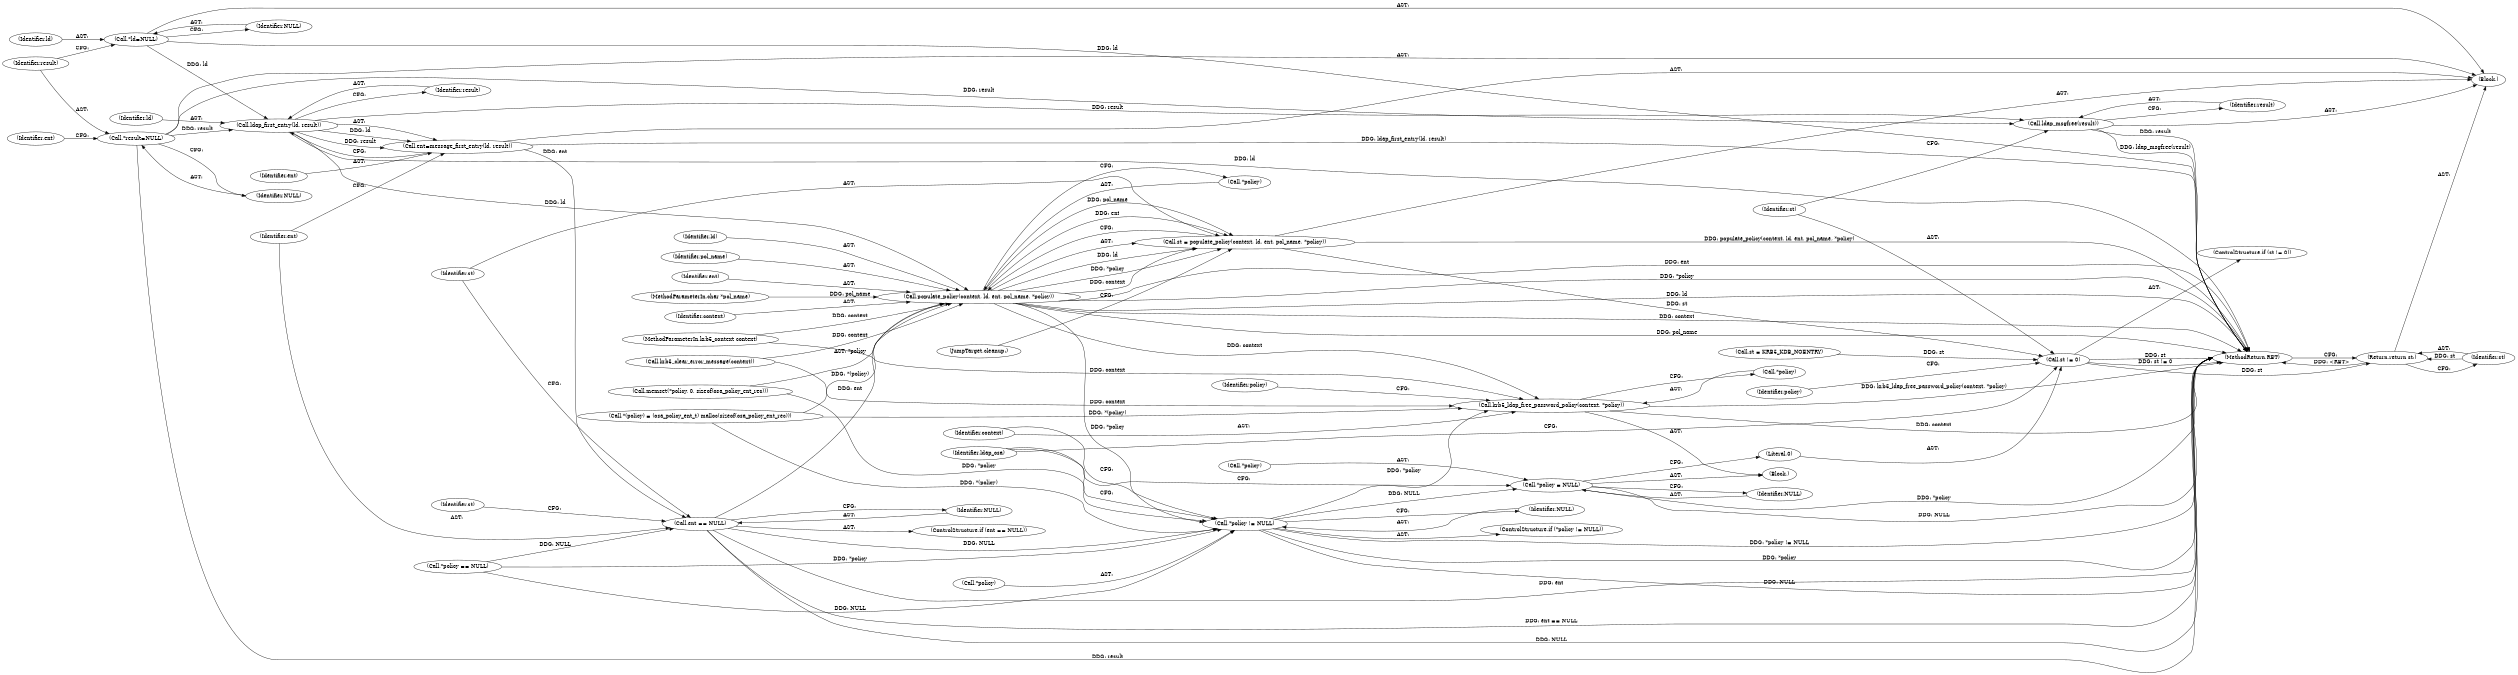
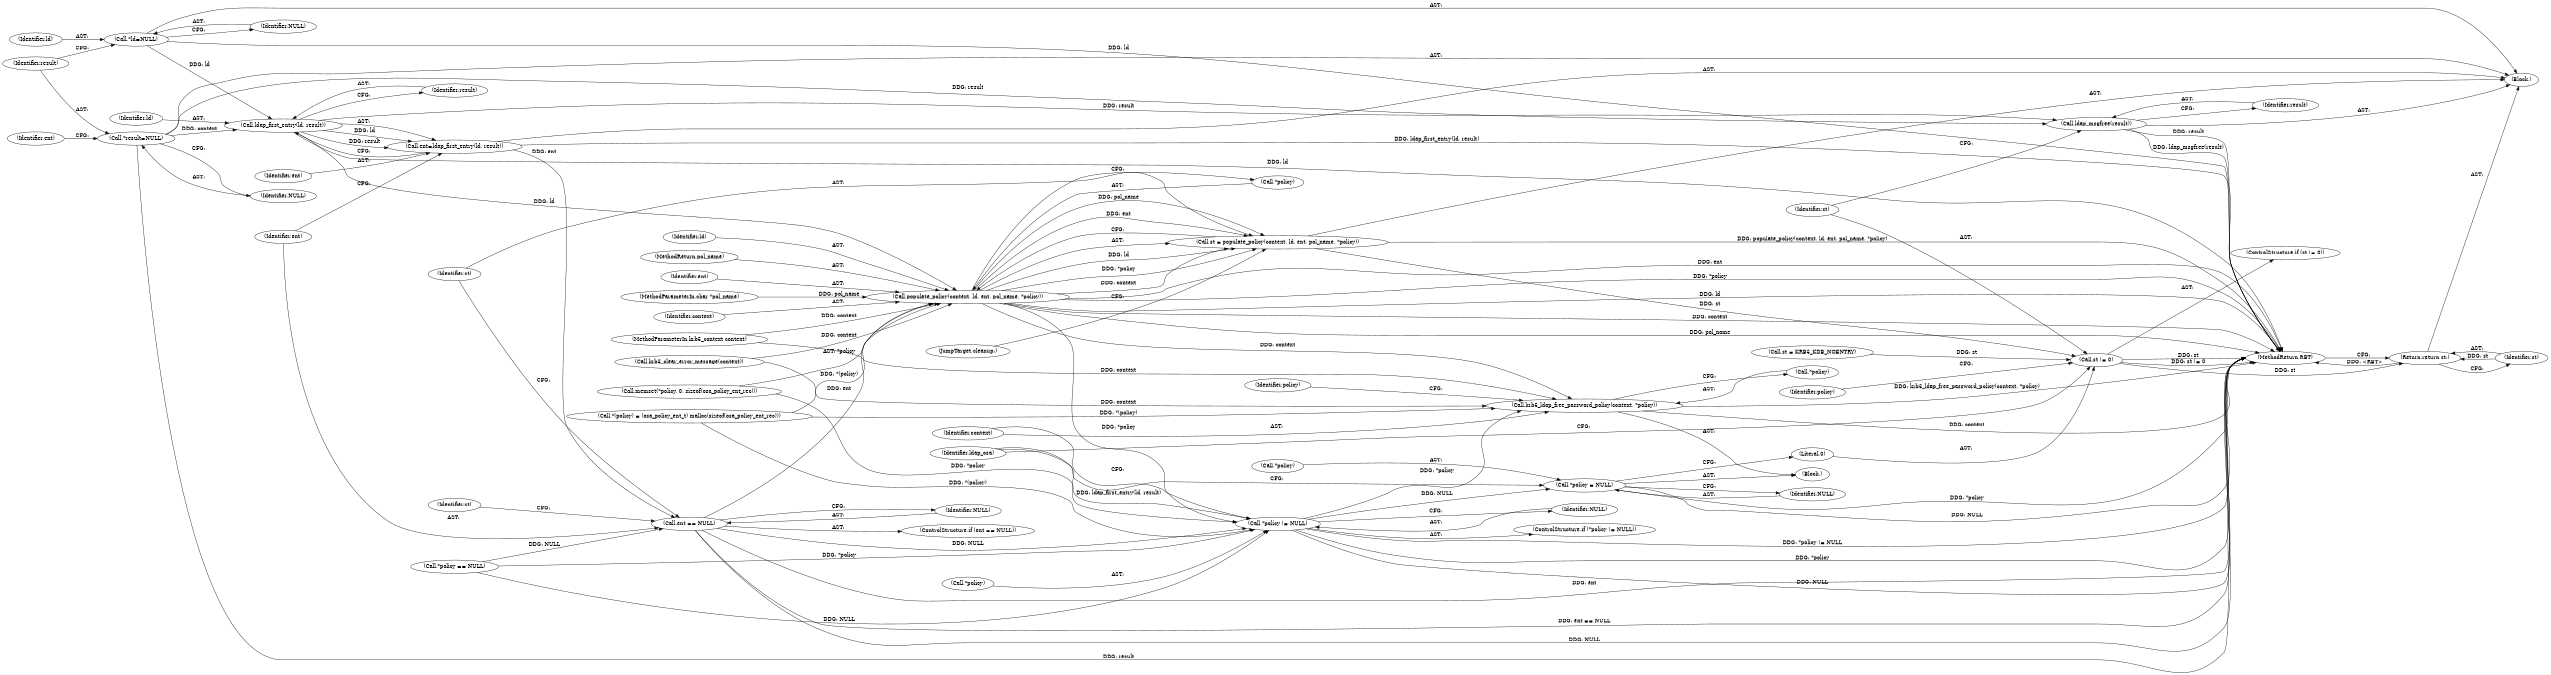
edge "(Call,*result=NULL)" -> "(Call,ldap_first_entry(ld, result))": label "DDG: result" -> "DDG: context"
node "(Call,ent=message_first_entry(ld, result))": label "(Call,ent=message_first_entry(ld, result))" -> "(Call,ent=ldap_first_entry(ld, result))"
node "(Identifier,pol_name)": label "(Identifier,pol_name)" -> "(MethodReturn,pol_name)"
edge "(Identifier,ldap_osa)" -> "(Call,*policy != NULL)": label "CFG: " -> "DDG: ldap_first_entry(ld, result)"
